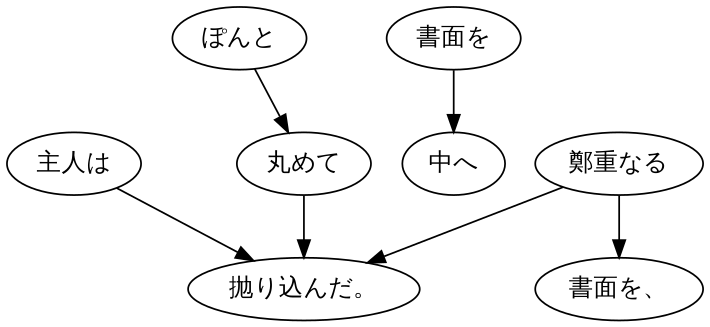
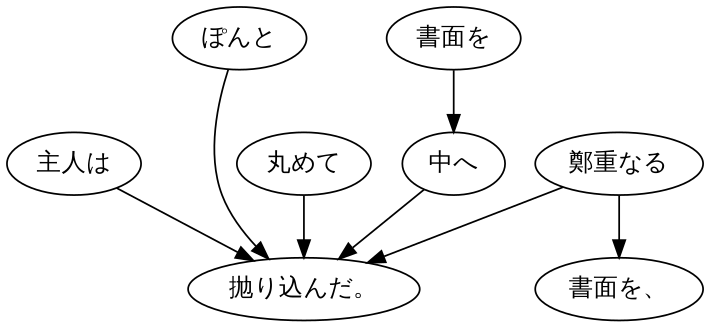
edge "ぽんと" -> "丸めて": now "ぽんと" -> "抛り込んだ。"
edge "中へ" -> "抛り込んだ。": added
